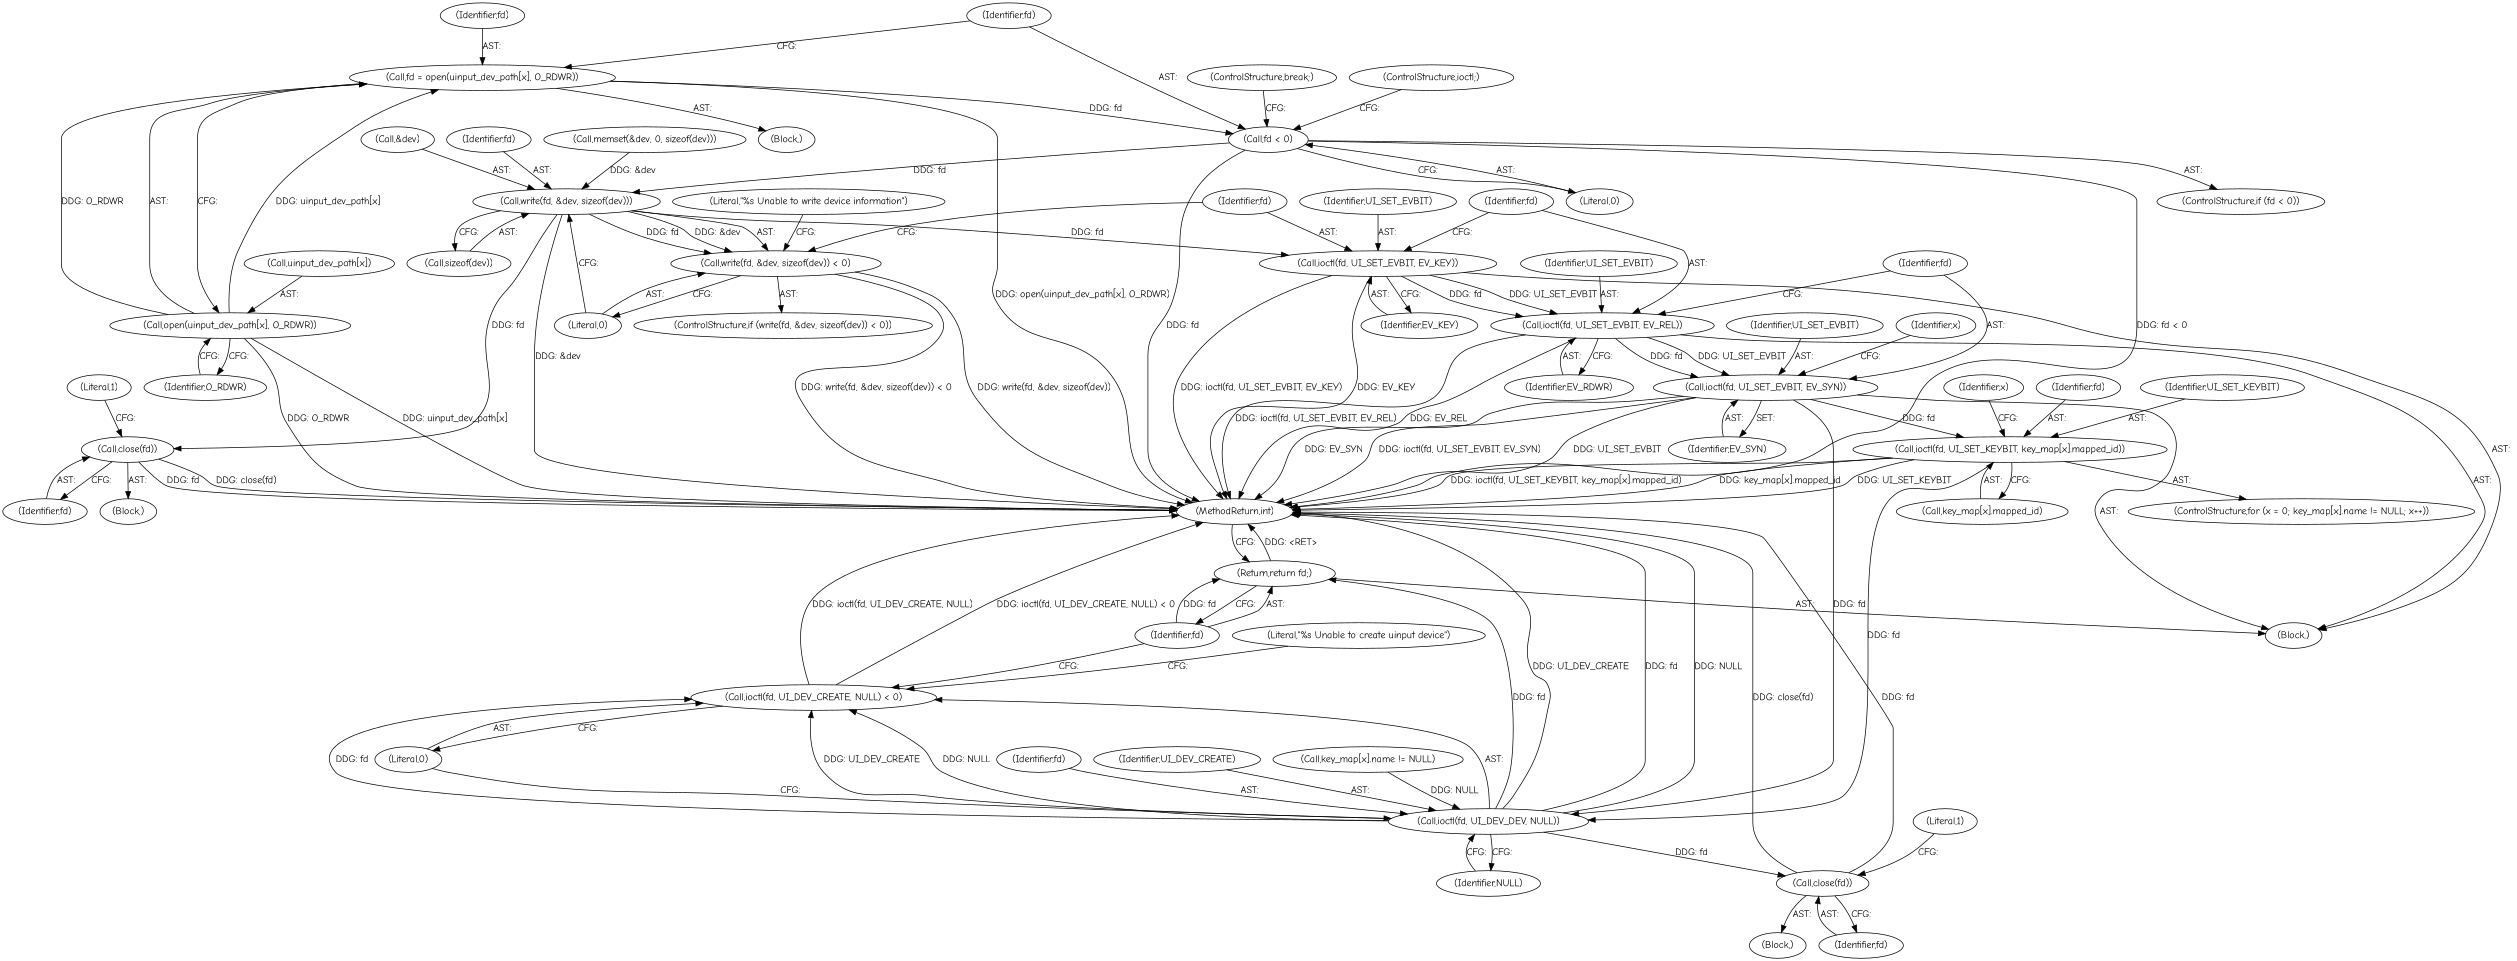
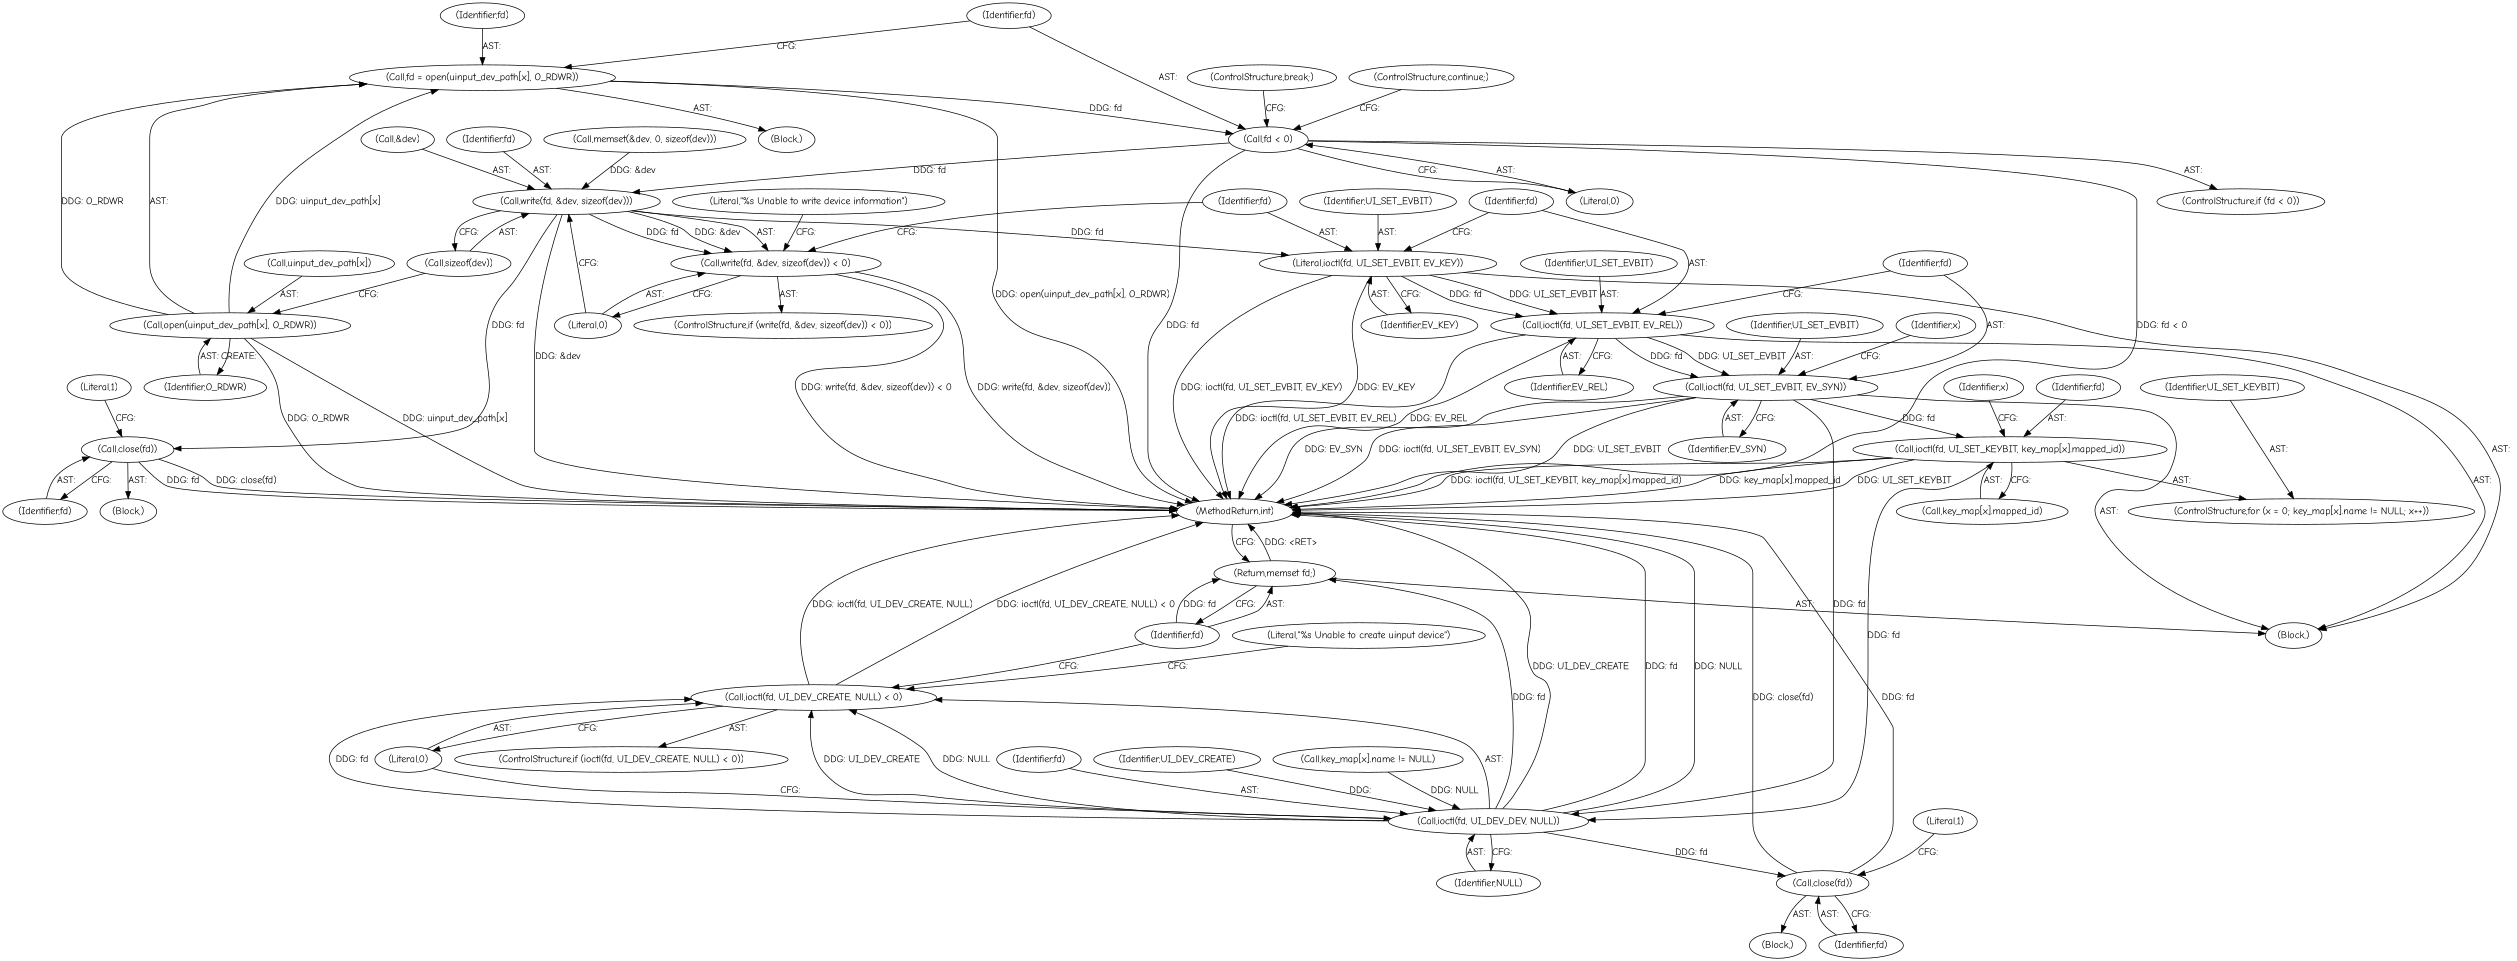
node "(ControlStructure,ioctl;)": label "(ControlStructure,ioctl;)" -> "(ControlStructure,continue;)"
edge "(Call,fd = open(uinput_dev_path[x], O_RDWR))" -> "(Call,open(uinput_dev_path[x], O_RDWR))": now "(Call,sizeof(dev))" -> "(Call,open(uinput_dev_path[x], O_RDWR))"
node "(Call,ioctl(fd, UI_SET_EVBIT, EV_KEY))": label "(Call,ioctl(fd, UI_SET_EVBIT, EV_KEY))" -> "(Literal,ioctl(fd, UI_SET_EVBIT, EV_KEY))"
edge "(Identifier,O_RDWR)" -> "(Call,open(uinput_dev_path[x], O_RDWR))": label "CFG: " -> "AST: "
edge "(Call,open(uinput_dev_path[x], O_RDWR))" -> "(Identifier,O_RDWR)": label "CFG: " -> "CREATE: "
node "(Identifier,EV_RDWR)": label "(Identifier,EV_RDWR)" -> "(Identifier,EV_REL)"
edge "(Identifier,UI_SET_KEYBIT)" -> "(Call,ioctl(fd, UI_SET_KEYBIT, key_map[x].mapped_id))": now "(Identifier,UI_SET_KEYBIT)" -> "(ControlStructure,for (x = 0; key_map[x].name != NULL; x++))"
edge "(Call,ioctl(fd, UI_SET_EVBIT, EV_SYN))" -> "(Identifier,EV_SYN)": label "SET: " -> "CFG: "
node "(Return,return fd;)": label "(Return,return fd;)" -> "(Return,memset fd;)"
node "(ControlStructure,if (ioctl(fd, UI_DEV_CREATE, NULL) < 0))": added
edge "(Identifier,UI_DEV_CREATE)" -> "(Call,ioctl(fd, UI_DEV_DEV, NULL))": label "AST: " -> "DDG: "
edge "(Identifier,NULL)" -> "(Call,ioctl(fd, UI_DEV_DEV, NULL))": label "CFG: " -> "AST: "
